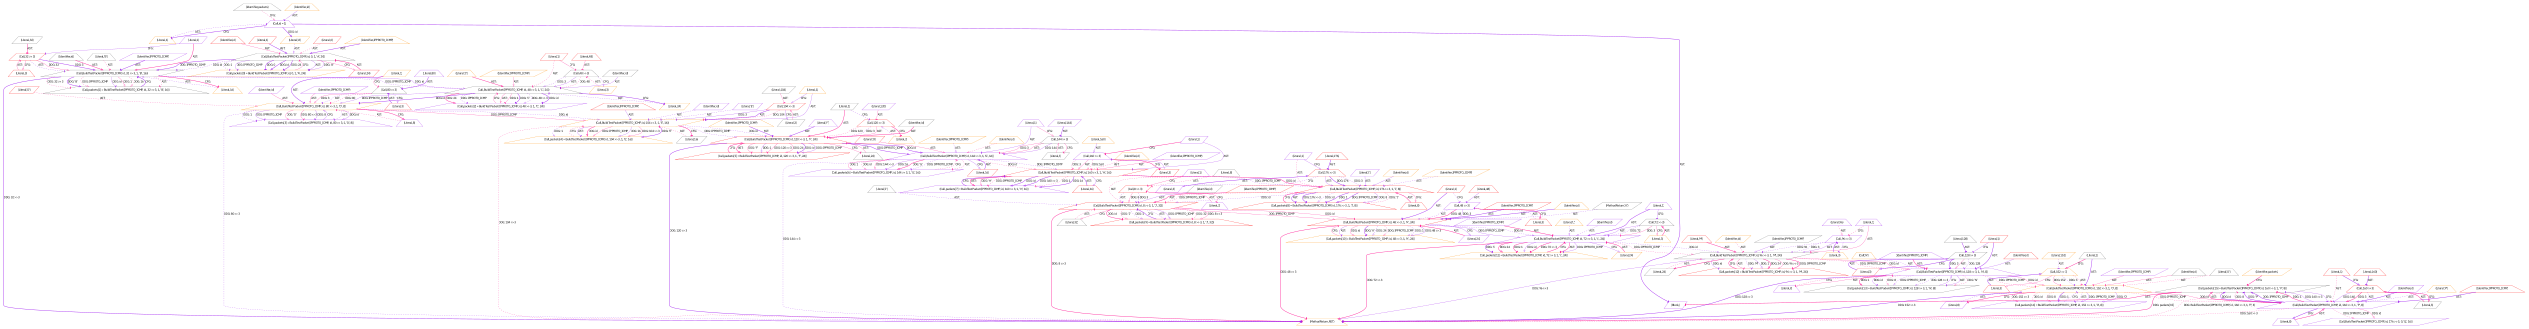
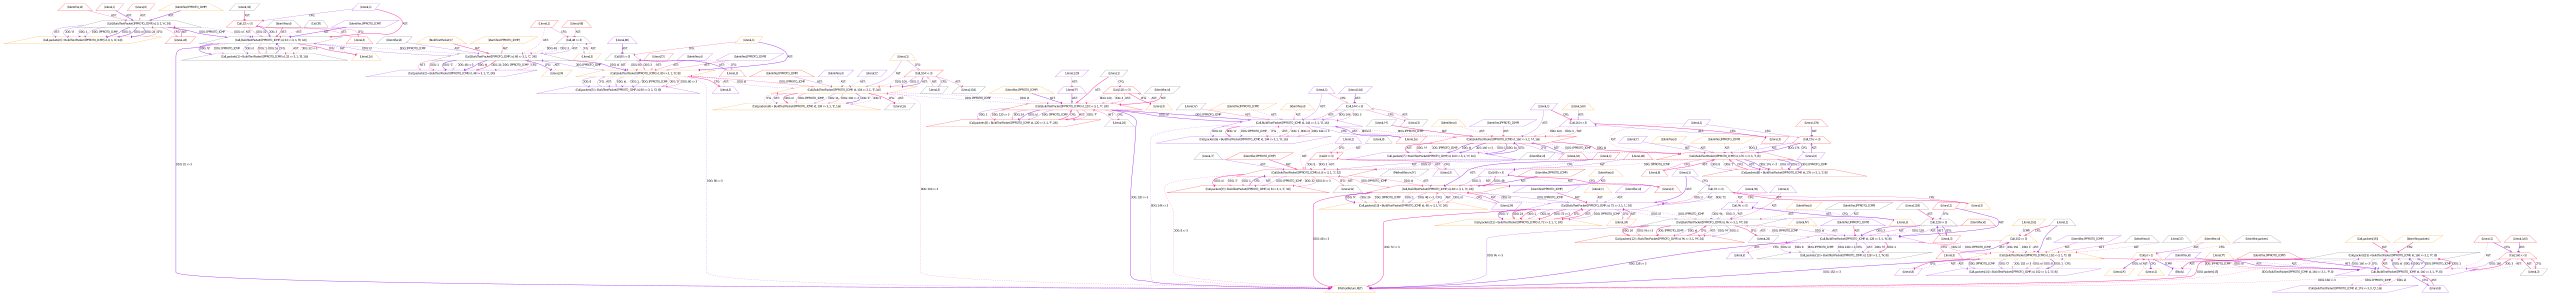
node "(Call,id = 1)": color purple -> darkorange
edge "(Literal,'A')" -> "(Call,BuildTestPacket(IPPROTO_ICMP, id, 0, 1, 'A', 24))": removed, label "AST:"
node "(Literal,'B')": label "(Literal,'B')" -> "(Call,'B')"
node "(Literal,'C')": label "(Literal,'C')" -> "(BuildTestPacket,'C')"
edge "(Literal,104)" -> "(Call,104 >> 3)": reversed
edge "(Literal,120)" -> "(Call,120 >> 3)": now "(Literal,120)" -> "(Literal,'F')"
node "(Literal,'H')": added
node "(Literal,'G')": color red -> gray40
edge "(Call,id = 1)" -> "(Block,)": label "AST: " -> "ICMP: "
edge "(Literal,'J')" -> "(Call,BuildTestPacket(IPPROTO_ICMP, id, 8 >> 3, 1, 'J', 32))": style dashed -> solid
node "(Literal,'M')": removed
node "(Call,packets[15])": added
edge "(Literal,128)" -> "(Call,128 >> 3)": color purple -> deeppink
node "(Call,'N')": label "(Call,'N')" -> "(Literal,'N')"
node "(Call,128 >> 3)": shape parallelogram -> trapezium
edge "(Literal,152)" -> "(Call,152 >> 3)": label "AST: " -> "ICMP: "
edge "(Call,BuildTestPacket(IPPROTO_ICMP, id, 8 >> 3, 1, 'J', 32))" -> "(MethodReturn,RET)": style bold -> dashed
